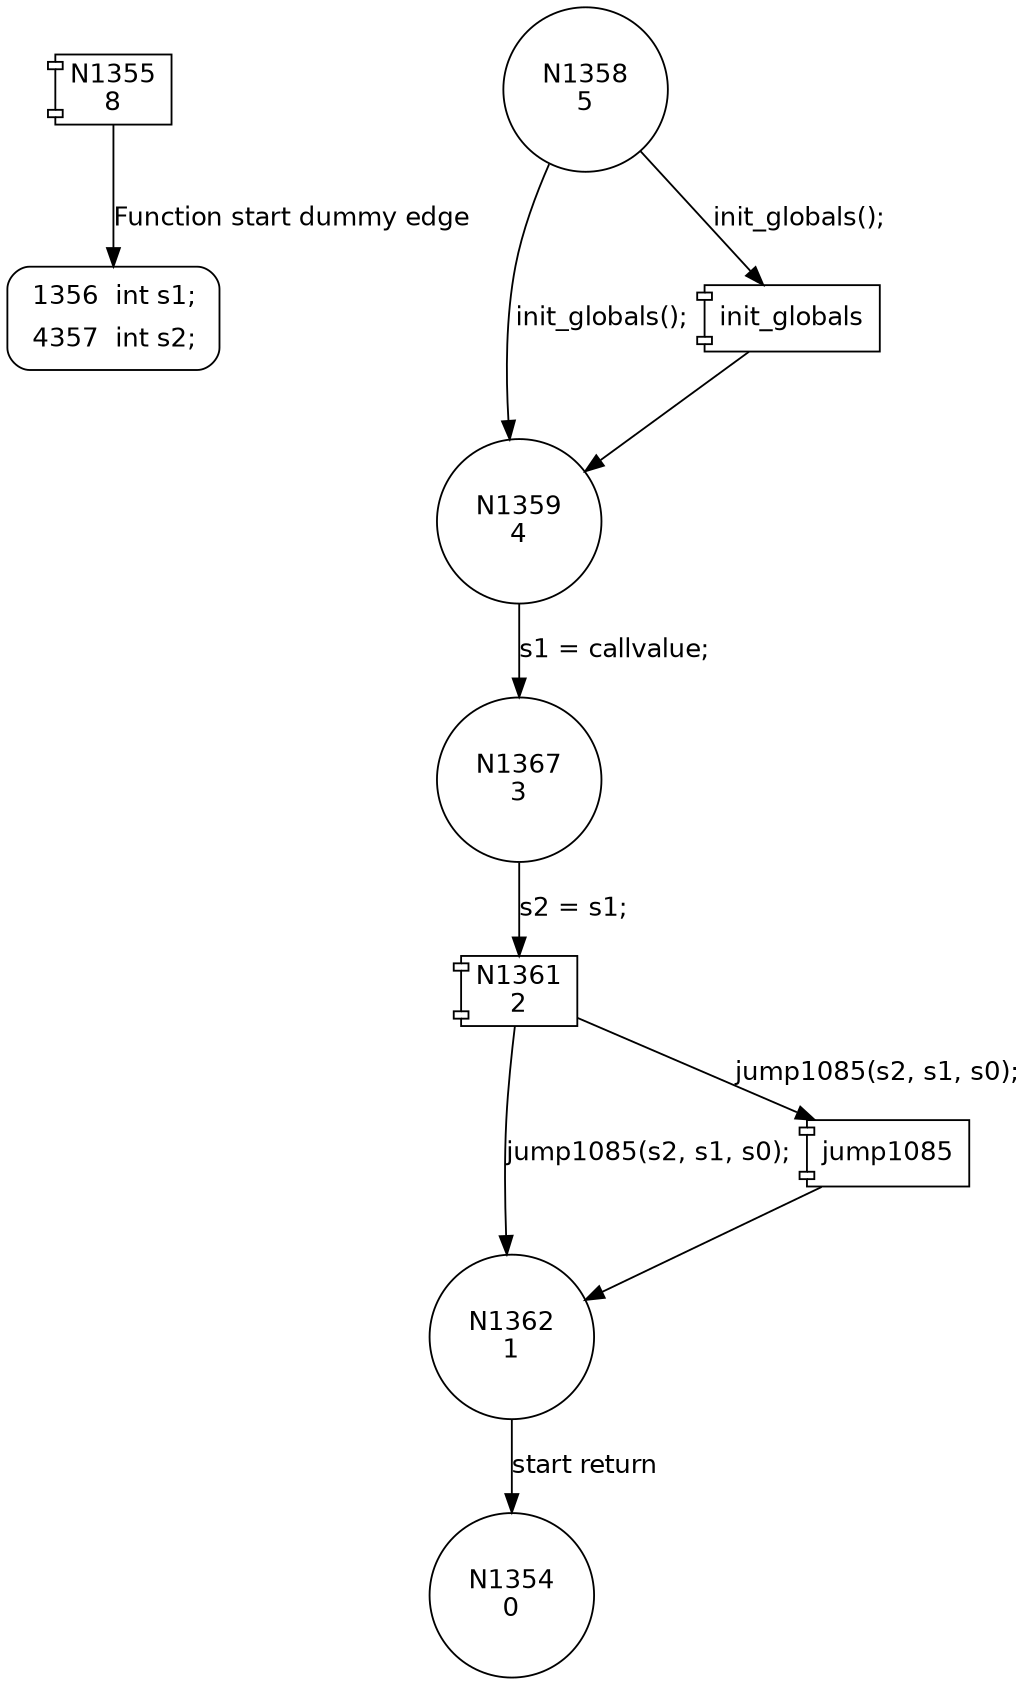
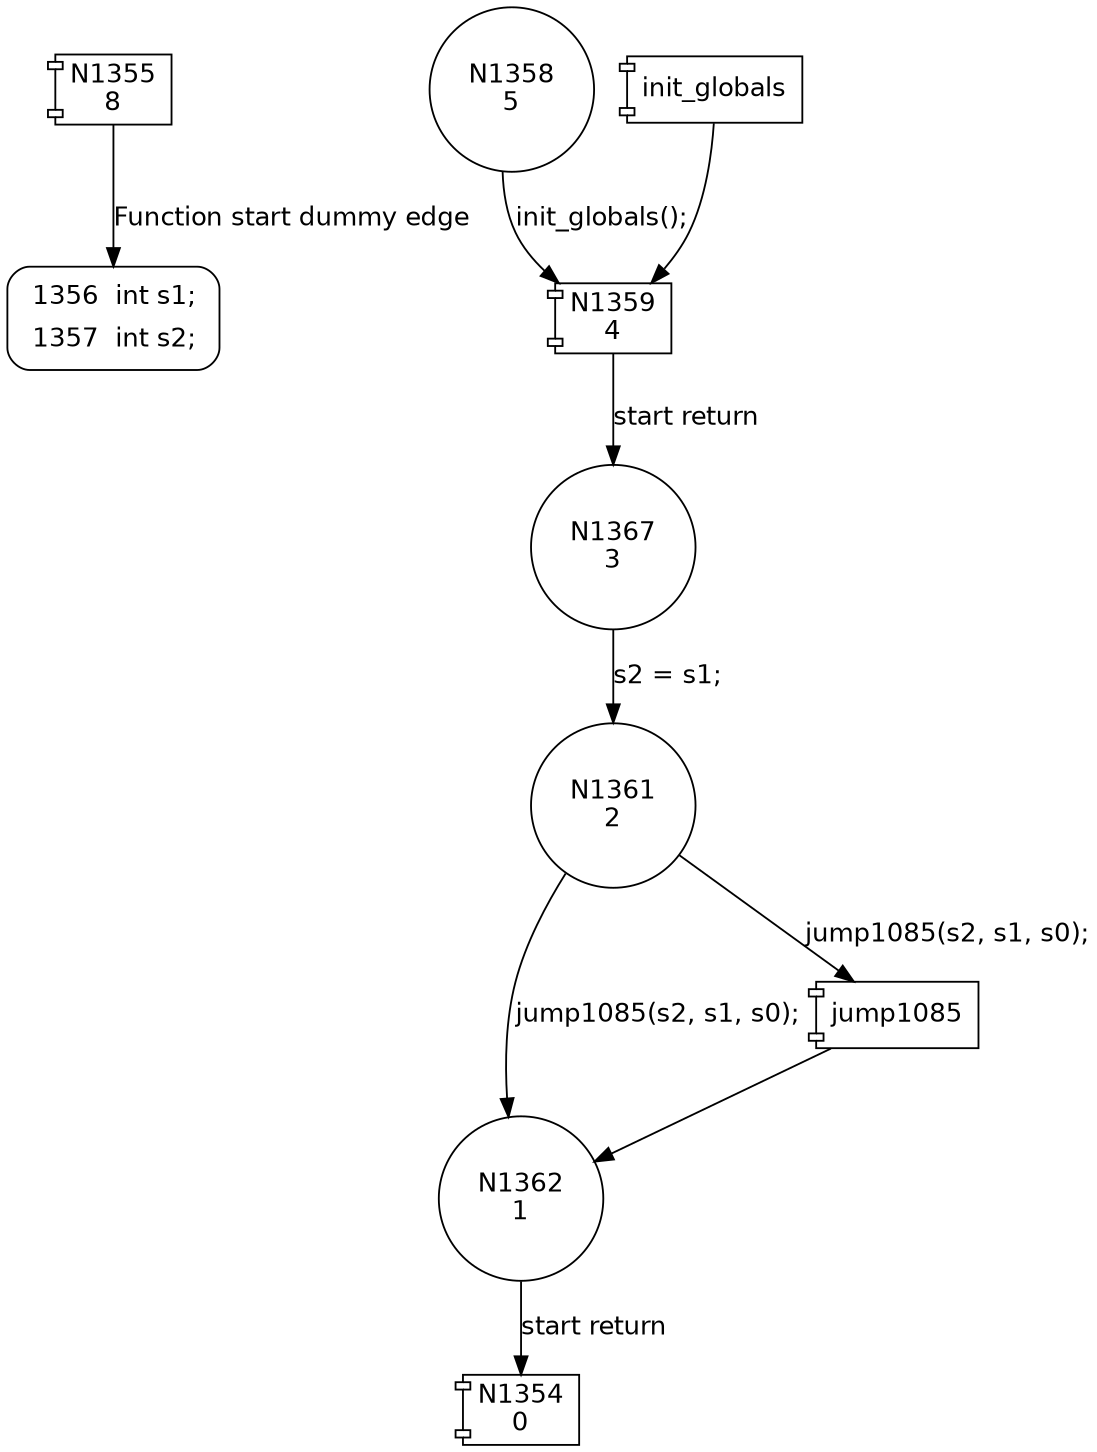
edge "N1358 5" -> "init_globals": removed, label "init_globals();"
node "1356": text "4357" -> "1357"
node "N1359 4": shape circle -> component
edge "N1359 4" -> "N1367 3": label "s1 = callvalue;" -> "start return"
node "N1361 2": shape component -> circle
node "N1354 0": shape circle -> component
